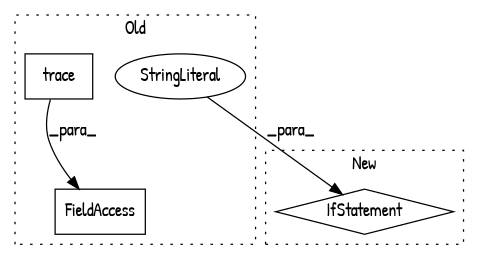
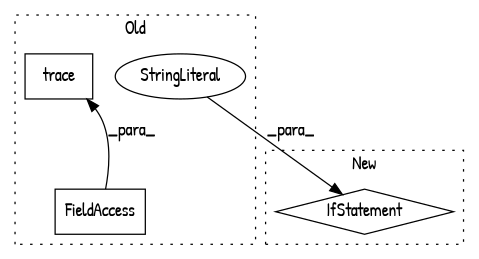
edge "trace" -> "FieldAccess": reversed
